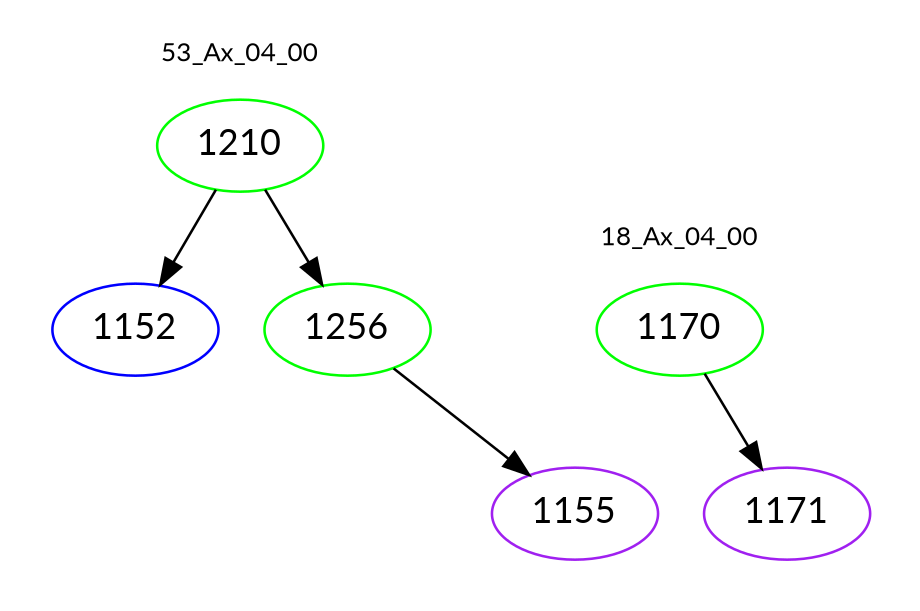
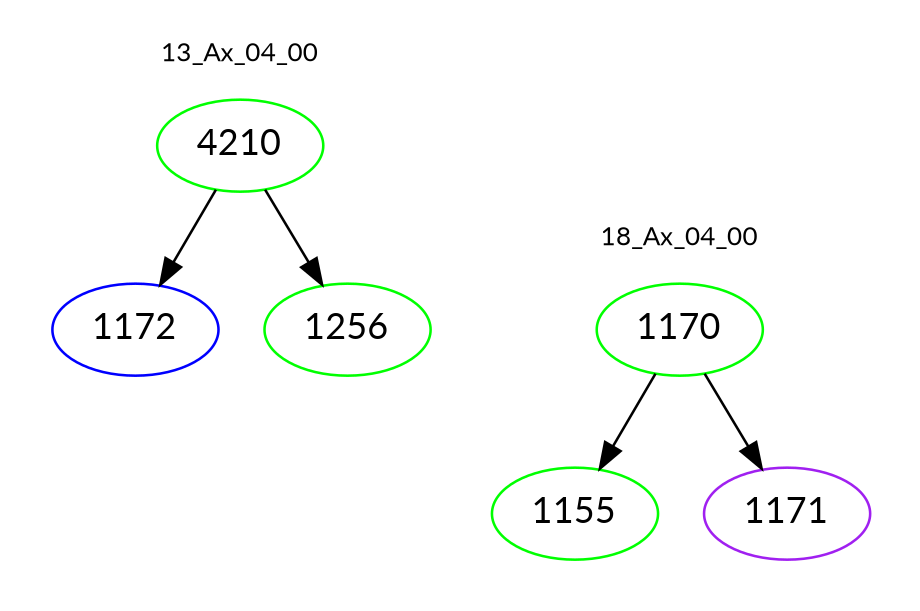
cluster "53_Ax_04_00": label "53_Ax_04_00" -> "13_Ax_04_00"
node "1210": label "1210" -> "4210"
node "1152": label "1152" -> "1172"
edge "1256" -> "1155": now "1170" -> "1155"
node "1155": color purple -> green
